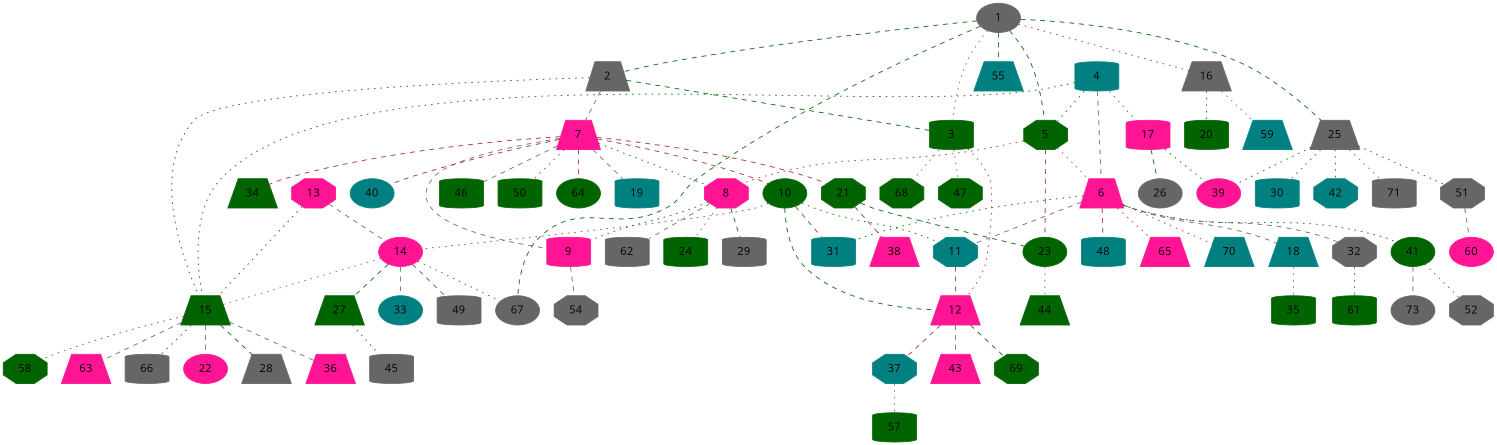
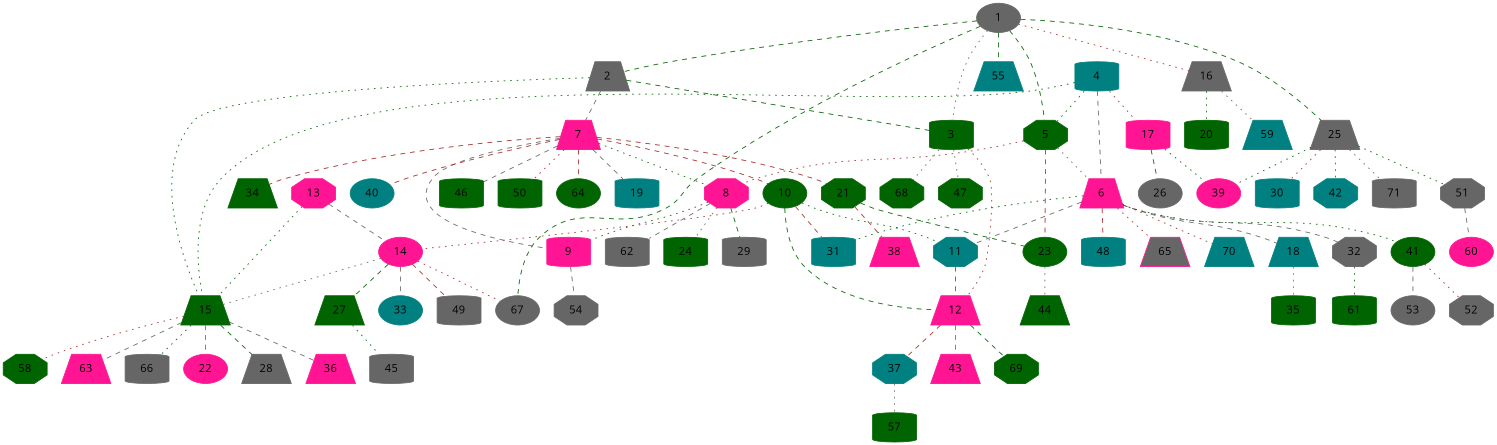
node "65": fillcolor deeppink -> gray40
node "73": label "73" -> "53"
